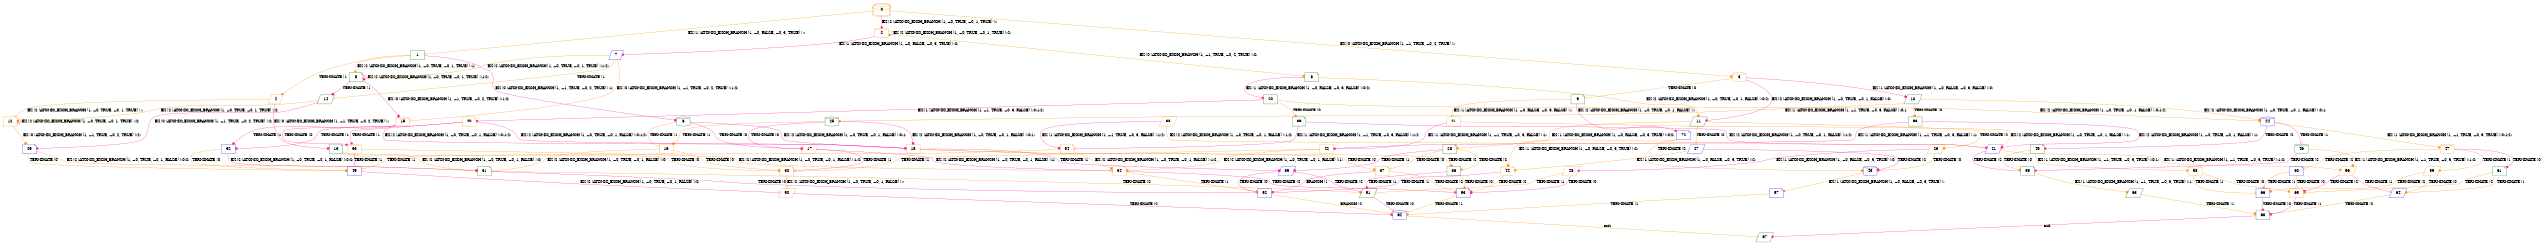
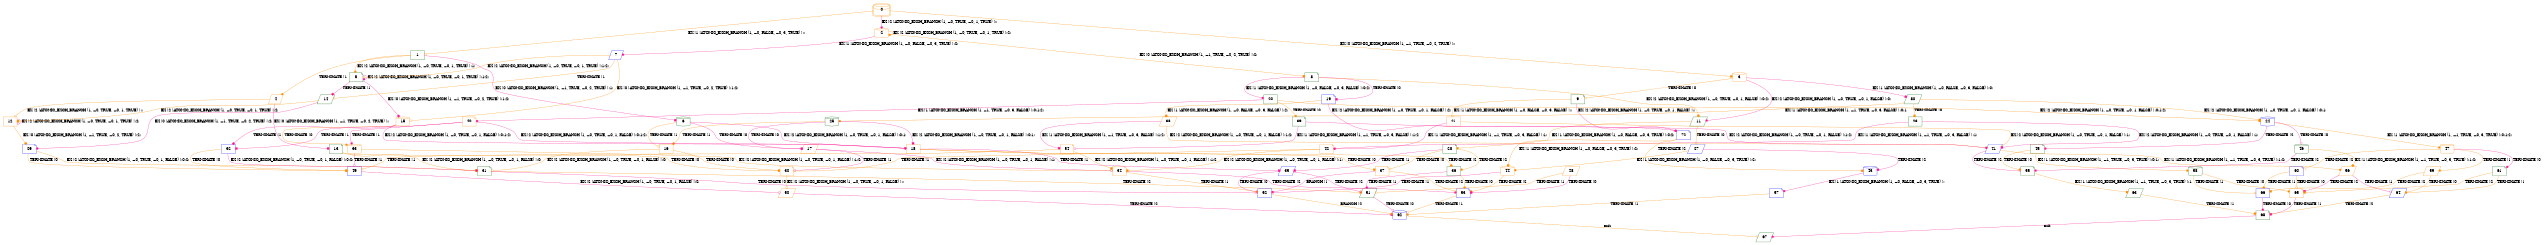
node "19": added
node "10": label "10" -> "80"
node "93": label "93" -> "23"
edge "15" -> "33": color deeppink -> darkorange
edge "24" -> "46": label "TERMINATE !1" -> "TERMINATE !0"
node "26": removed
node "58": color darkorange -> darkgreen
edge "43" -> "57": color darkorange -> deeppink
